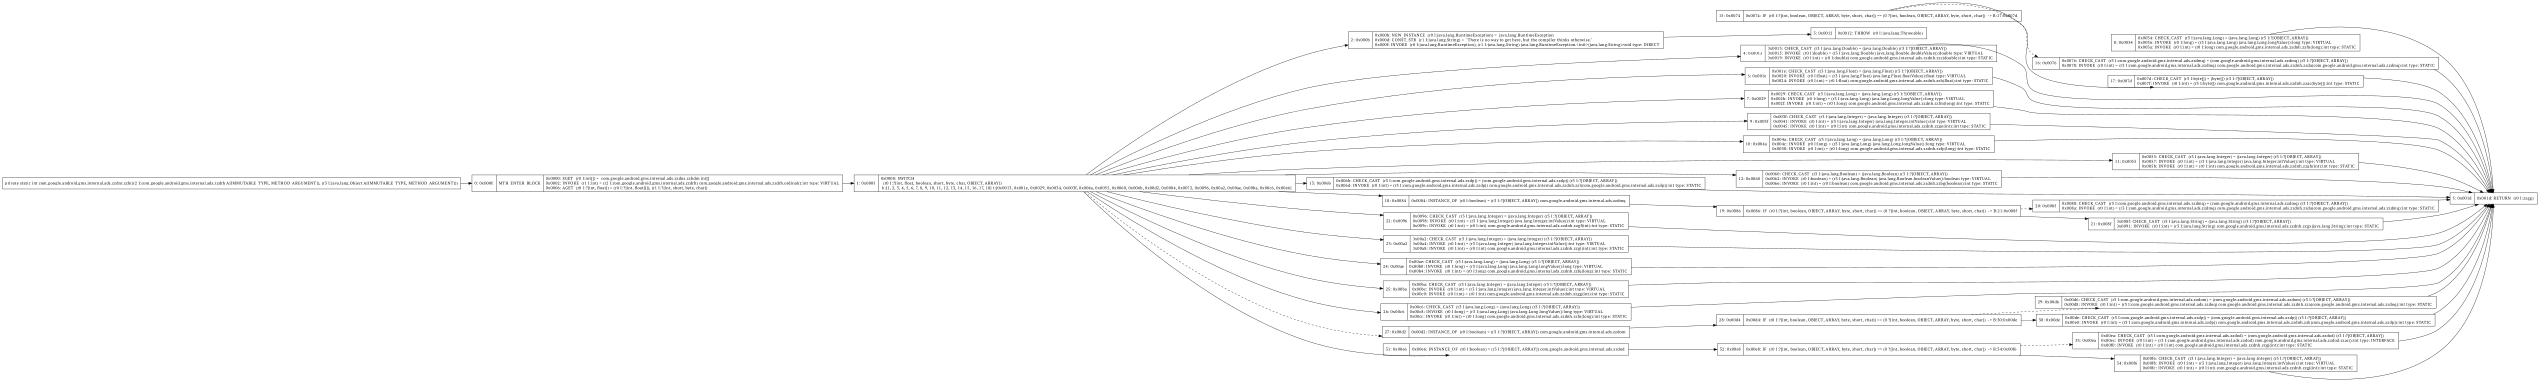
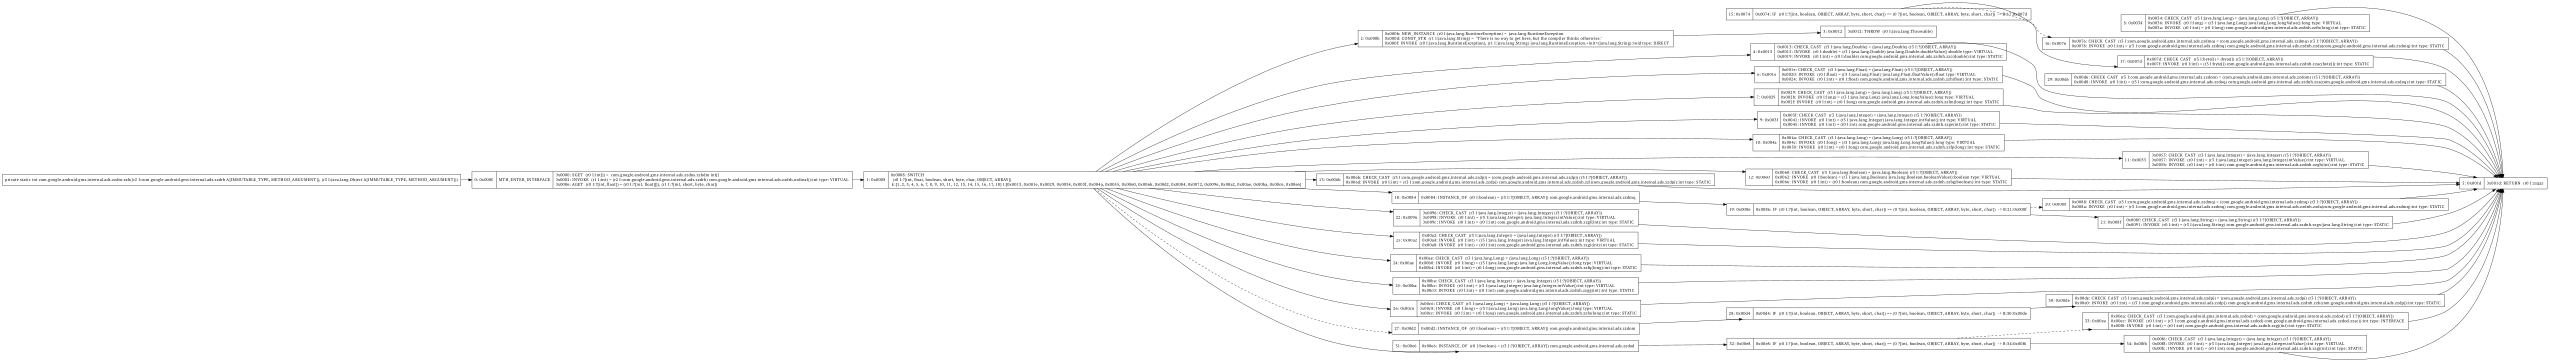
node "0: 0x0000": text "MTH_ENTER_BLOCK" -> "MTH_ENTER_INTERFACE"
edge "28: 0x00d4" -> "29: 0x00d6": removed
